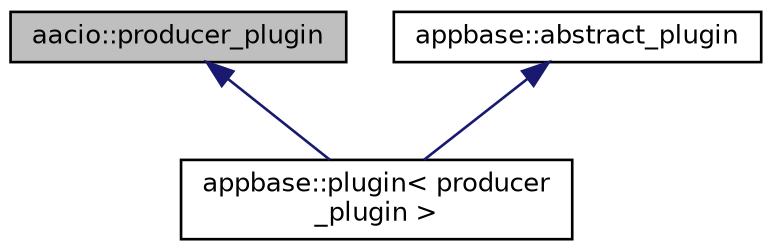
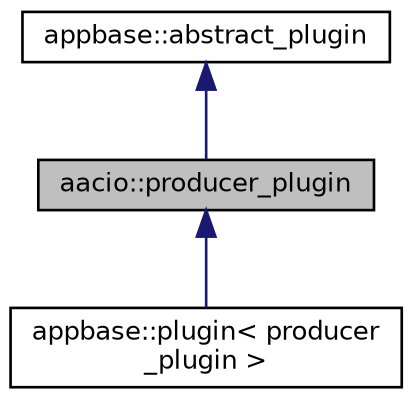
edge "appbase::plugin< producer _plugin >" -> "appbase::abstract_plugin": now "aacio::producer_plugin" -> "appbase::abstract_plugin"
